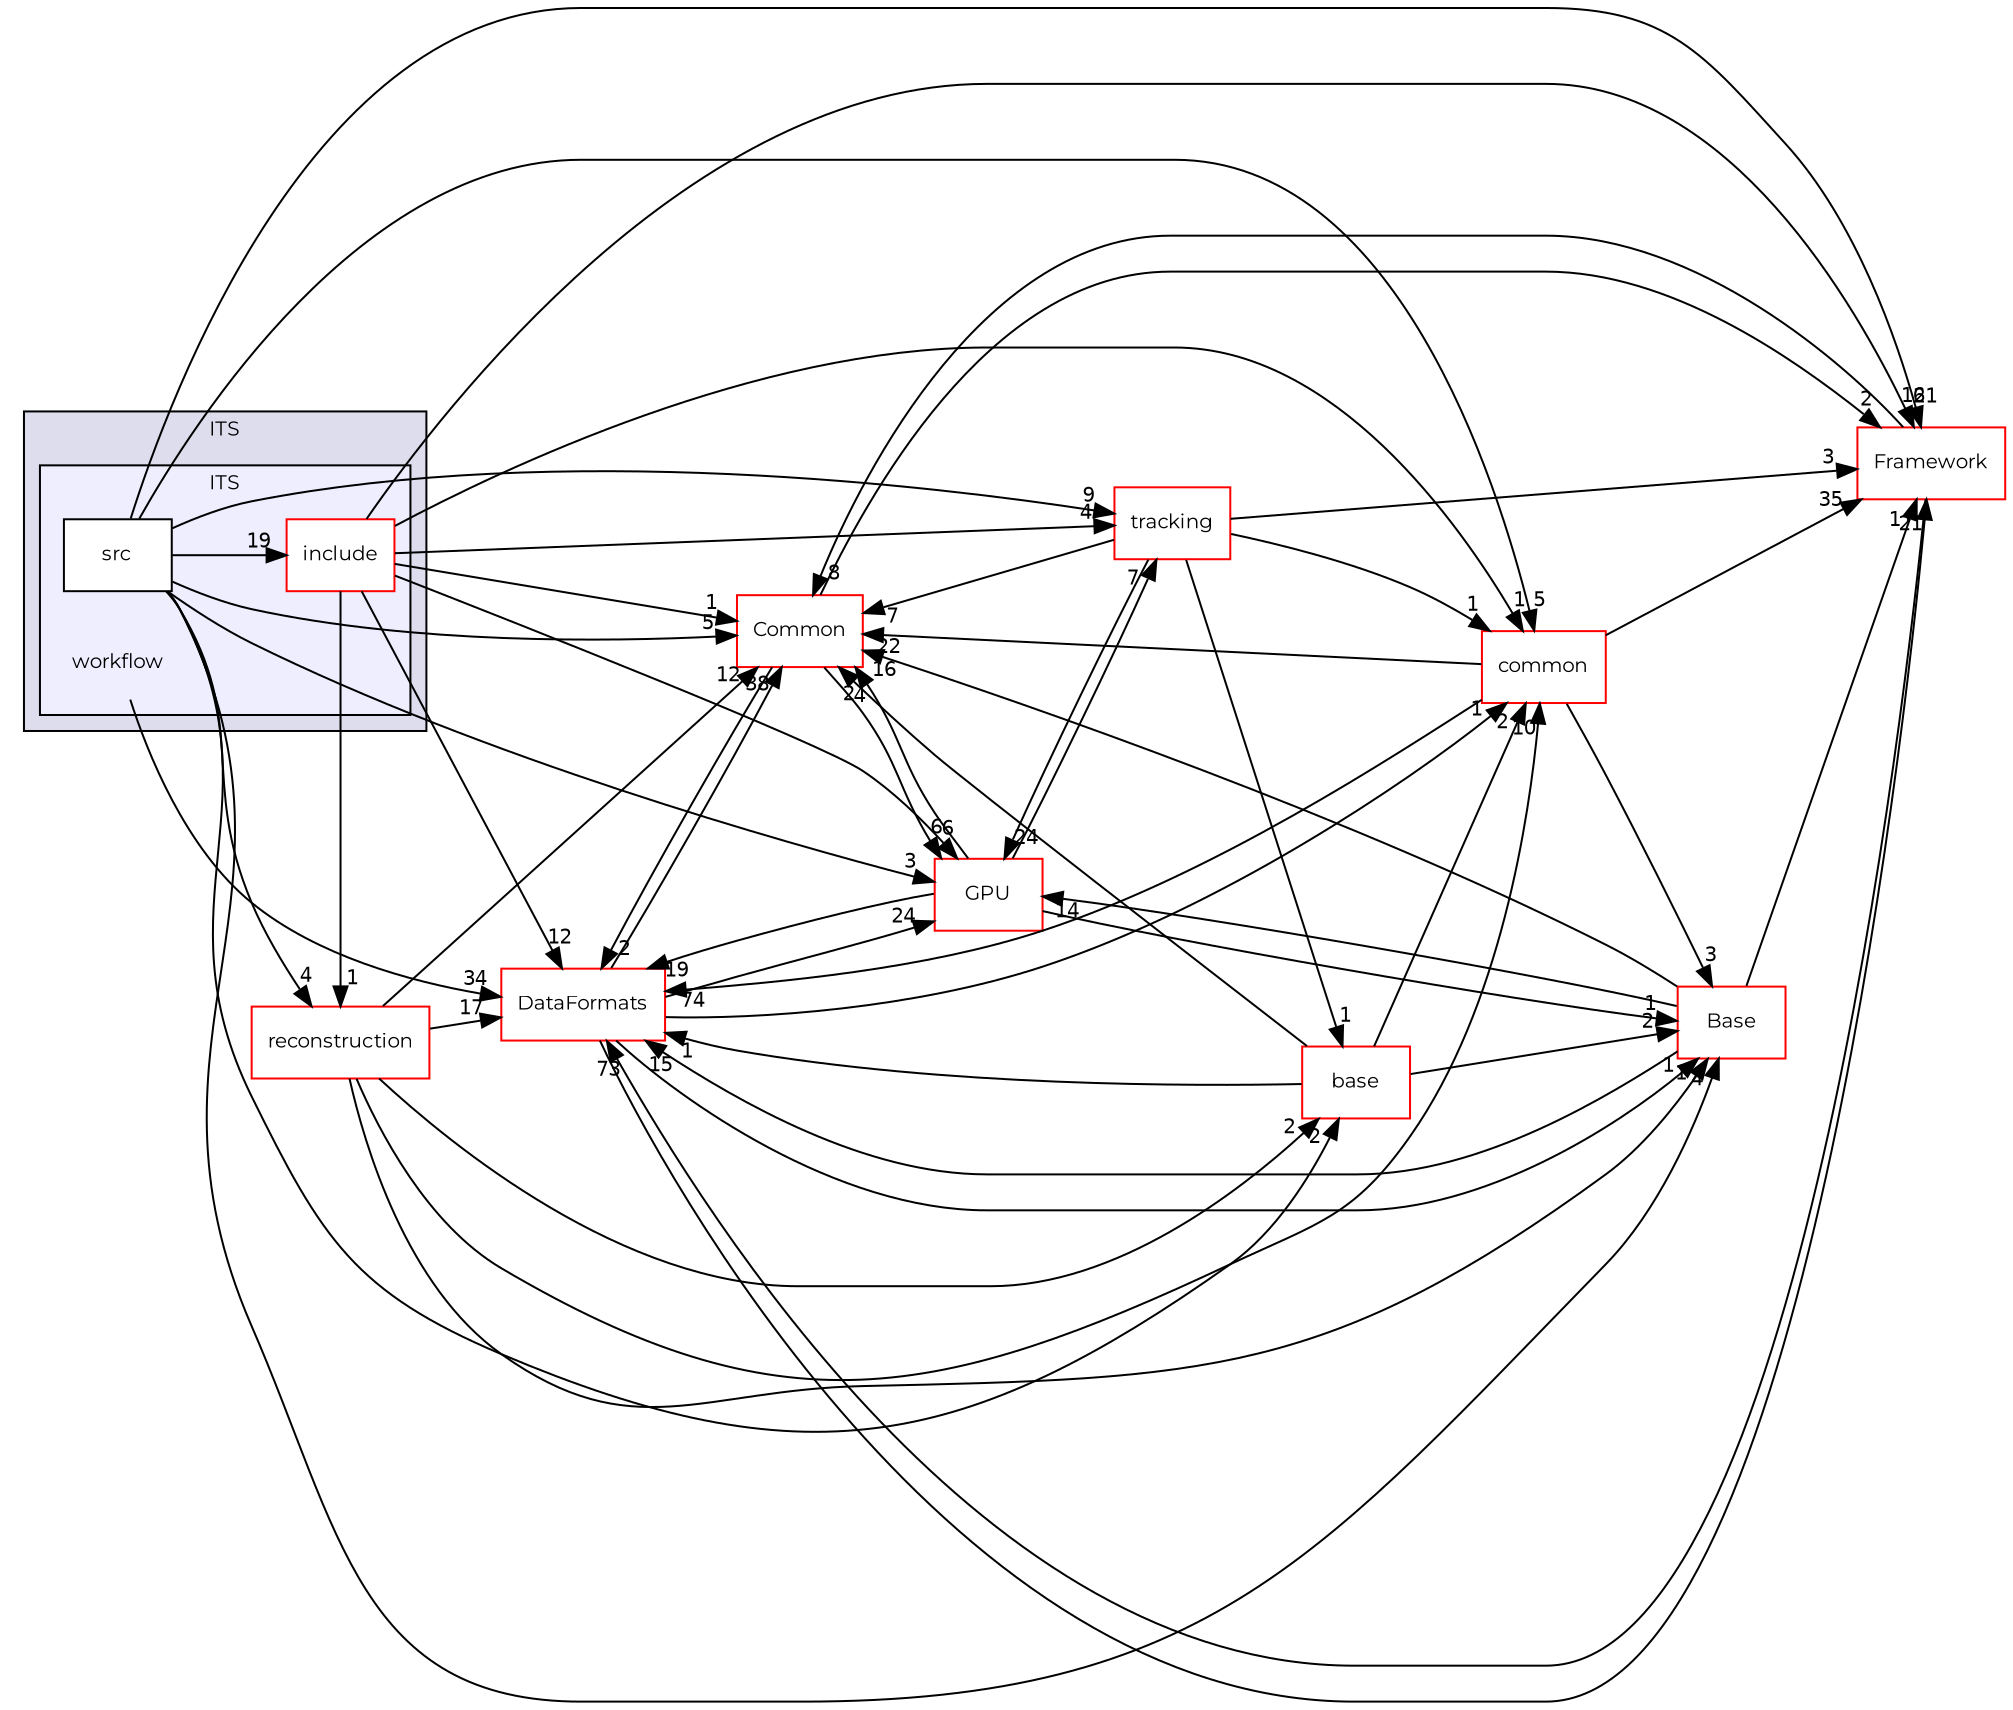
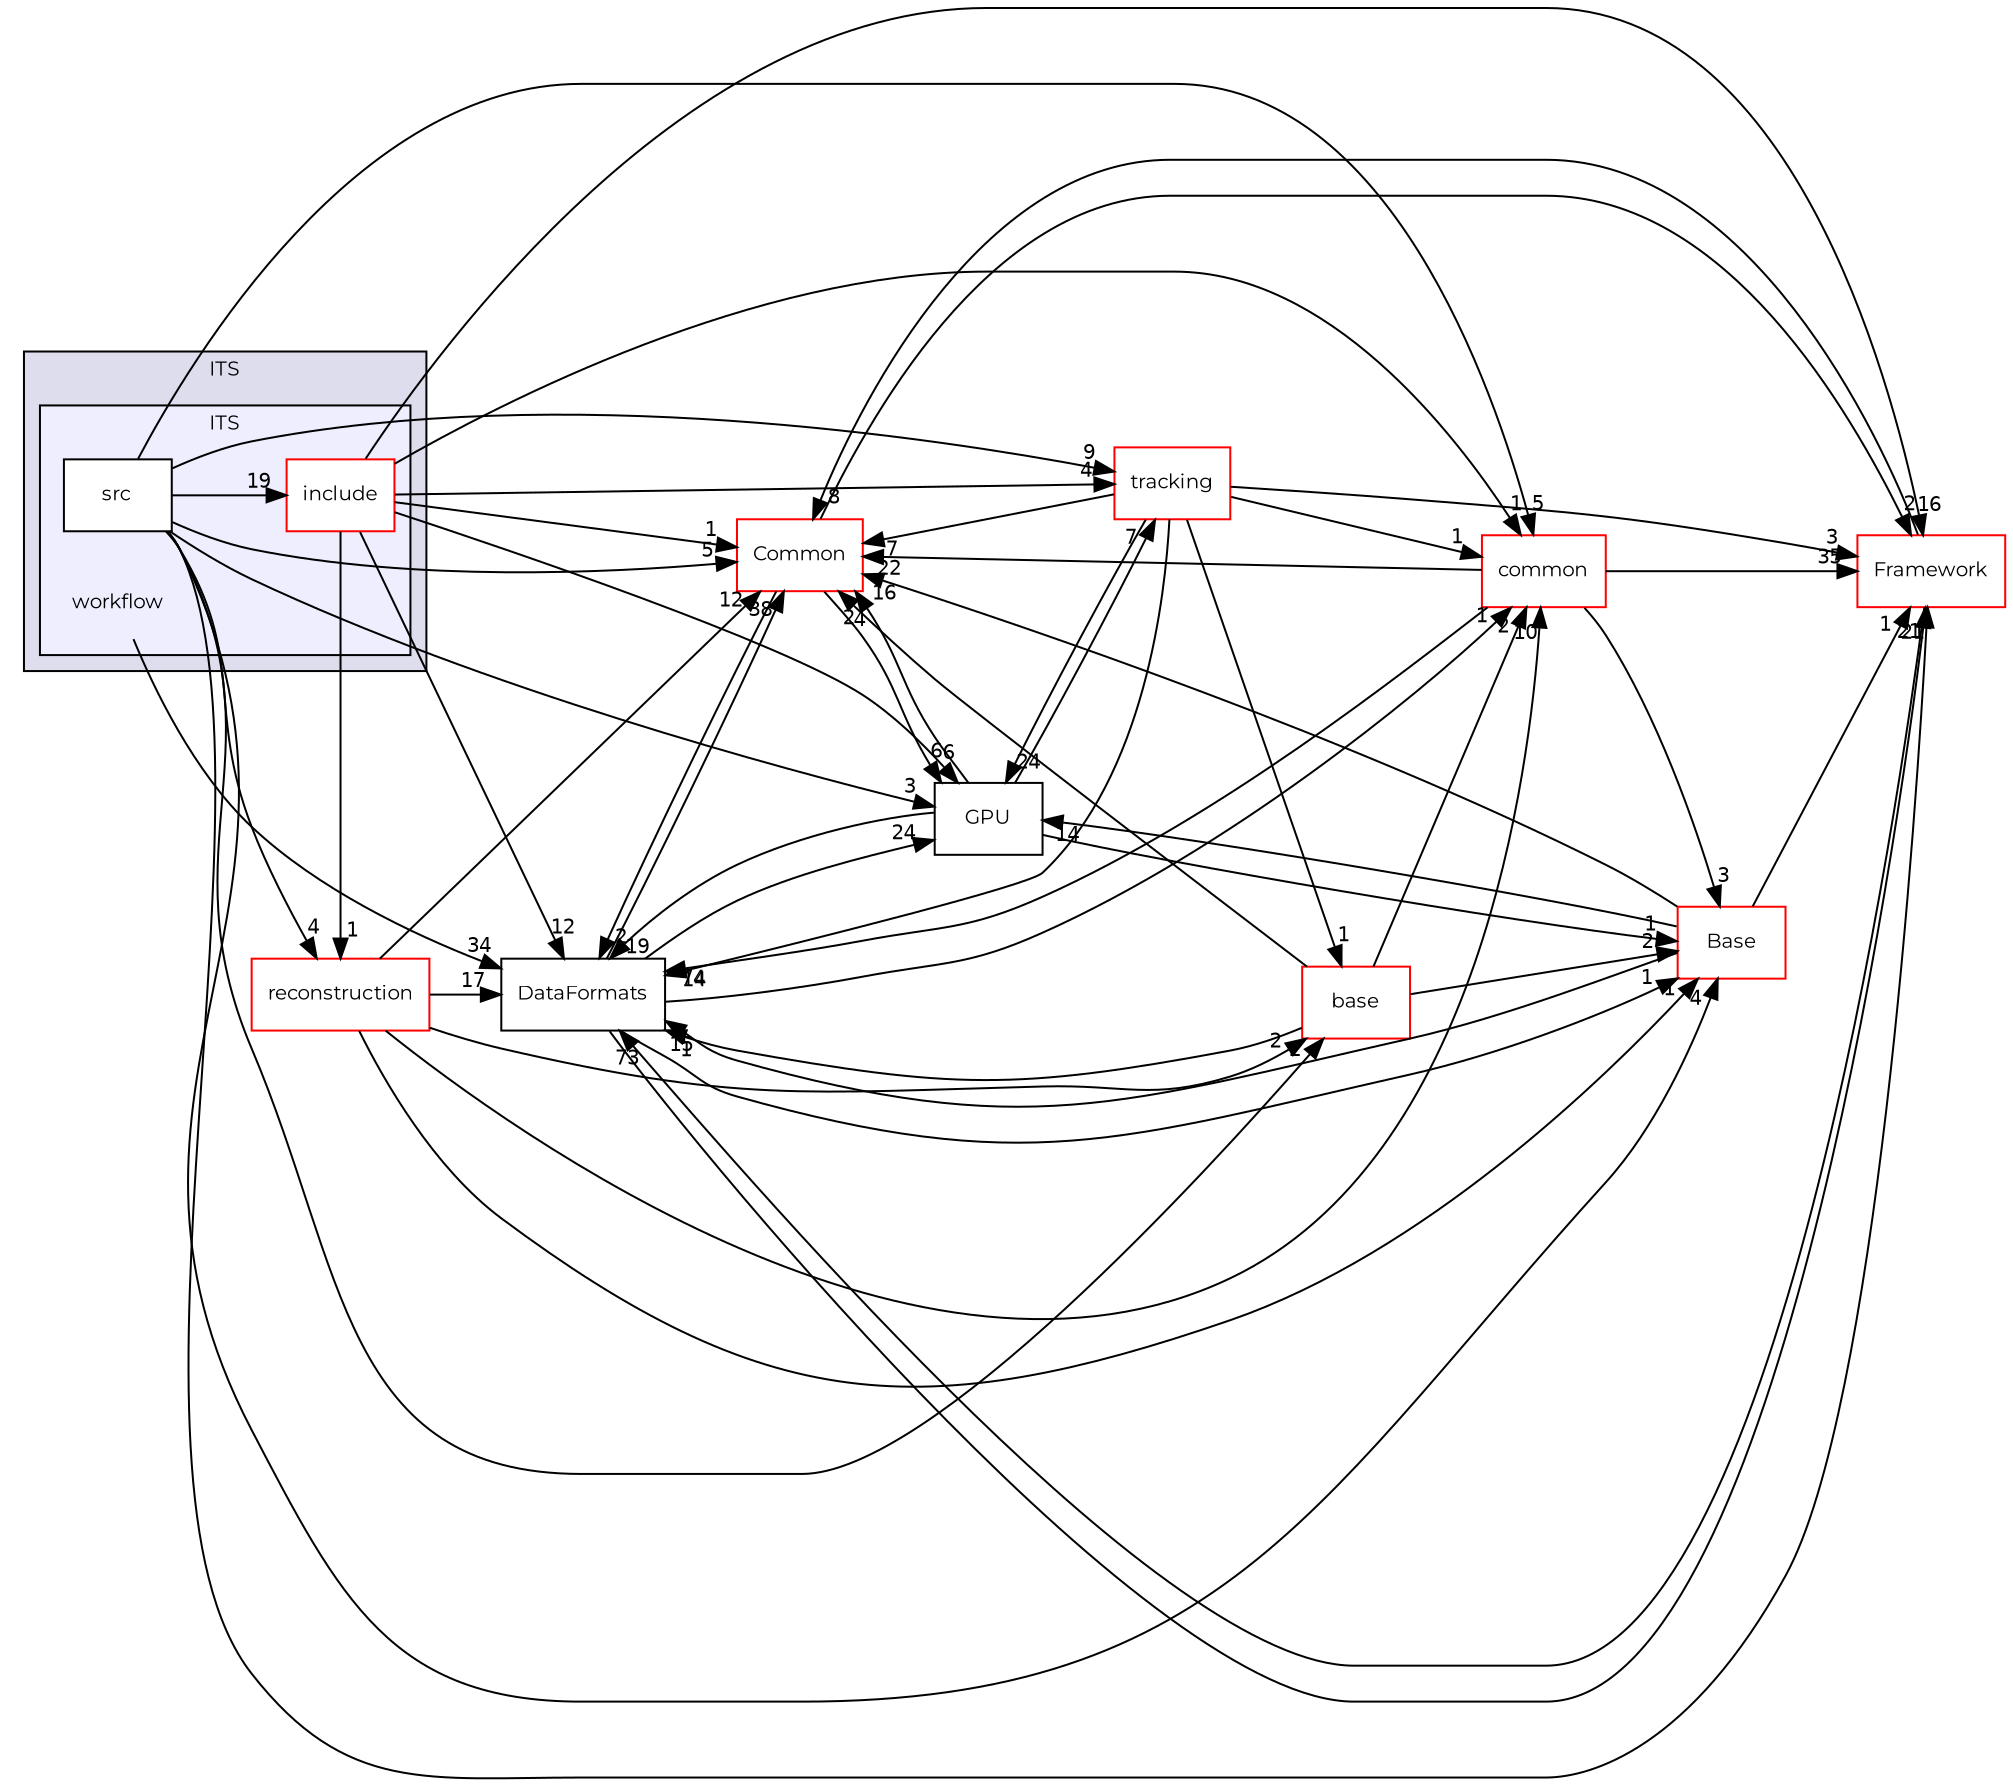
edge "tracking" -> "DataFormats": added
node "GPU": color red -> black
node "DataFormats": color red -> black
